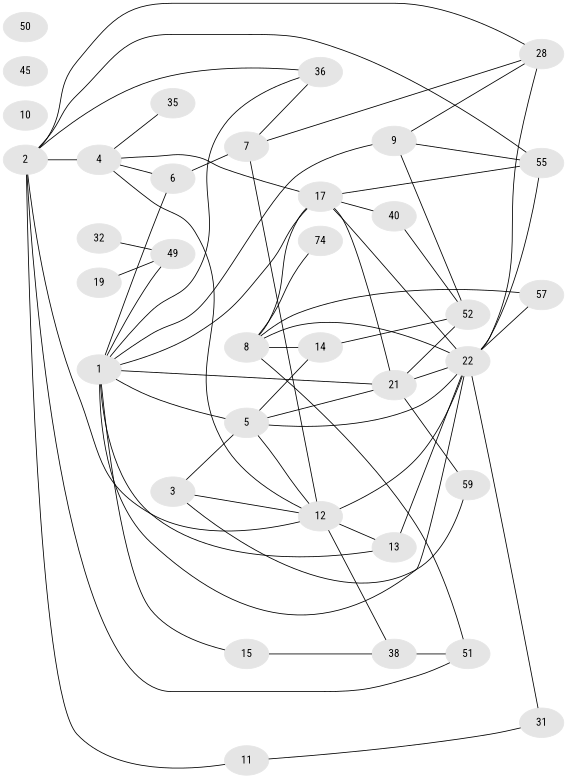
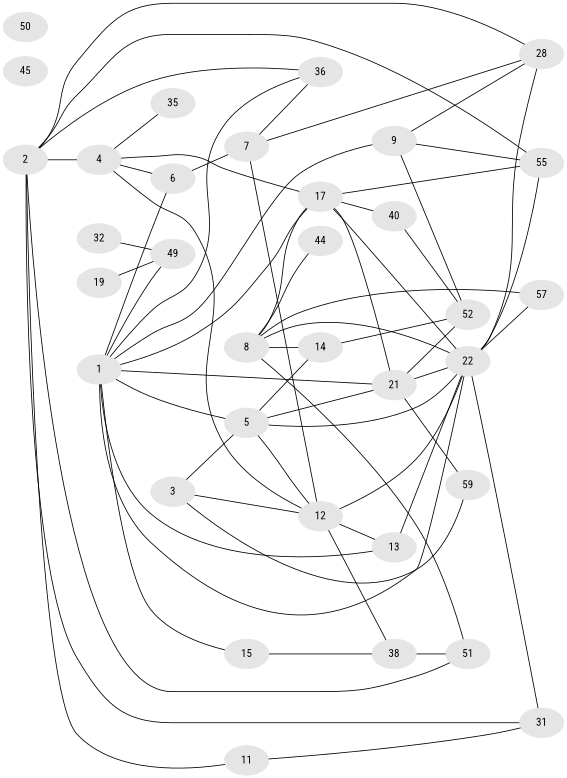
node "10": removed
node "74": label "74" -> "44"
edge "2" -- "12": now "2" -- "31"
